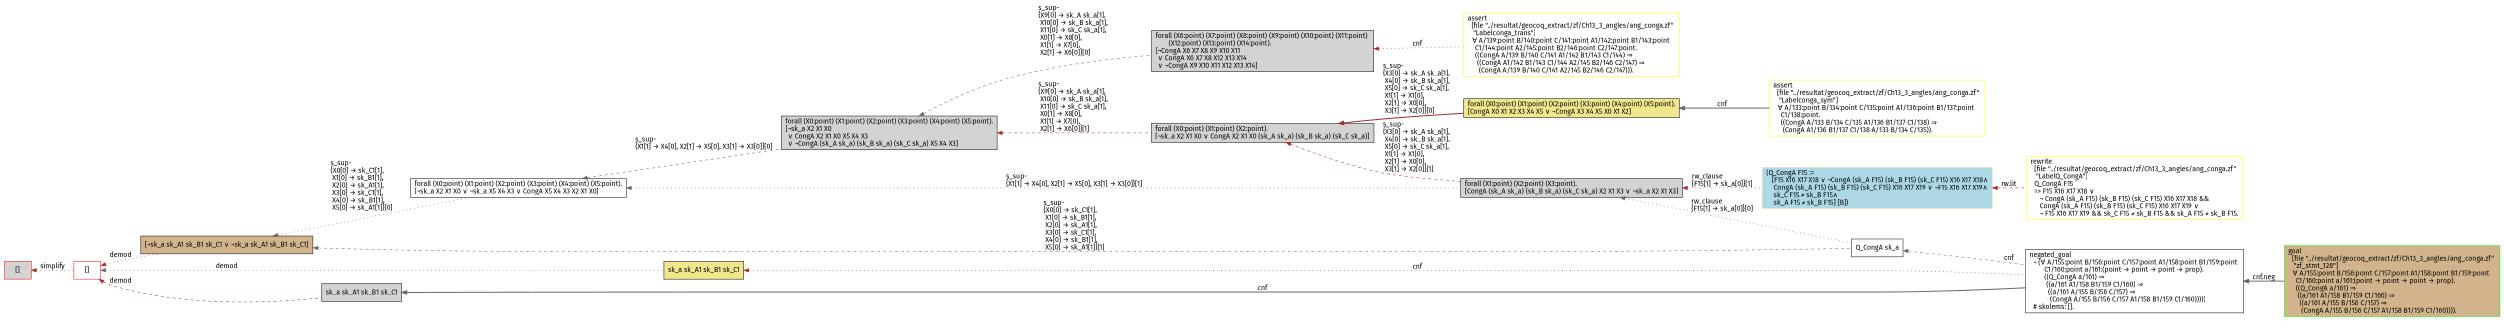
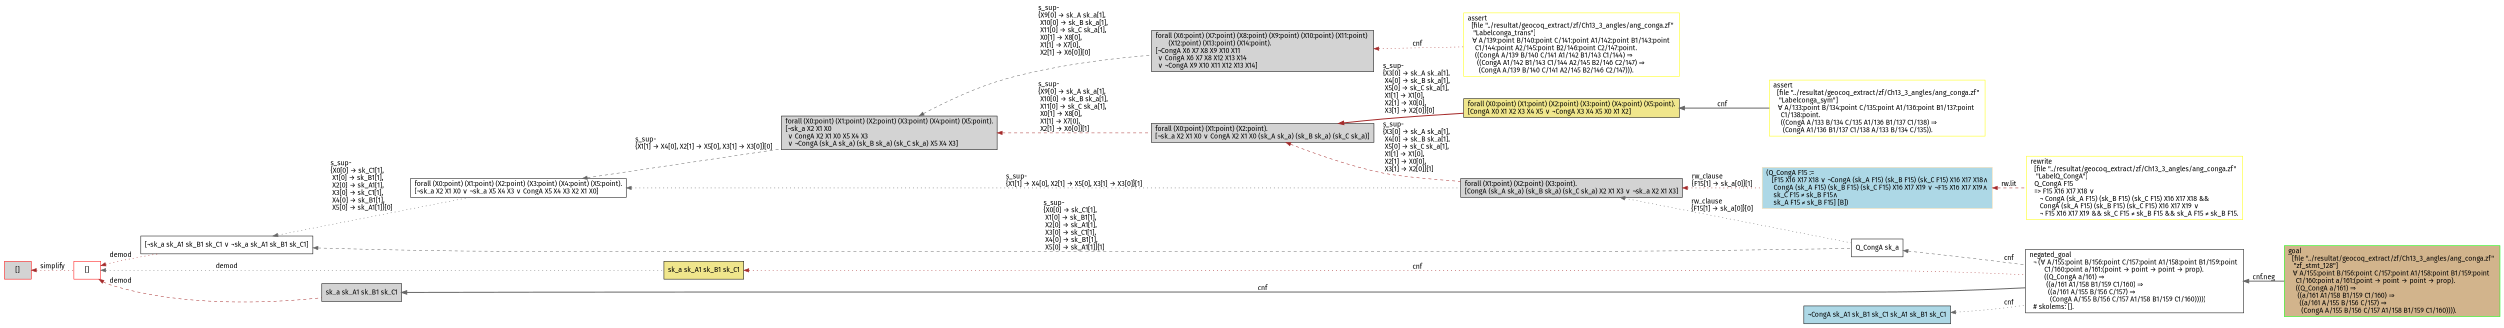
node "[¬sk_a sk_A1 sk_B1 sk_C1 ∨ ¬sk_a sk_A1 sk_B1 sk_C1]": fillcolor tan -> white
node "¬CongA sk_A1 sk_B1 sk_C1 sk_A1 sk_B1 sk_C1": added
